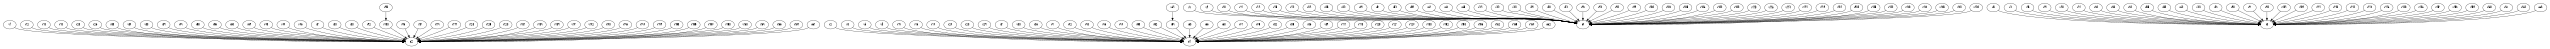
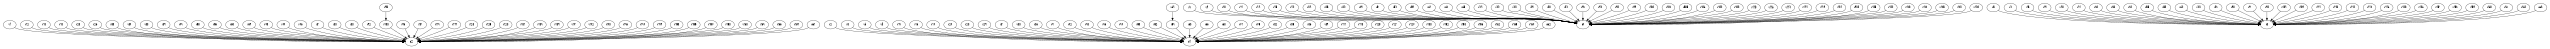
node "v105": label "v105" -> "v505"
